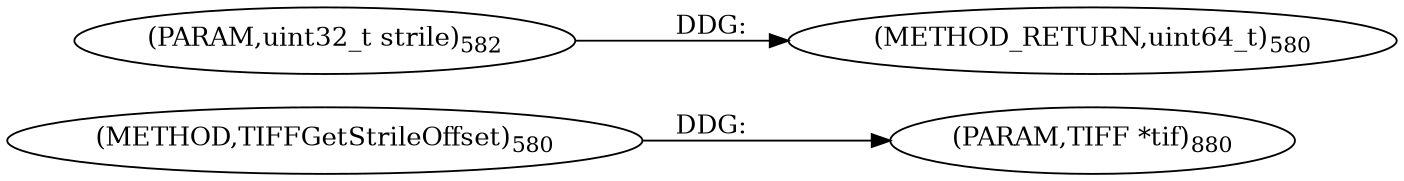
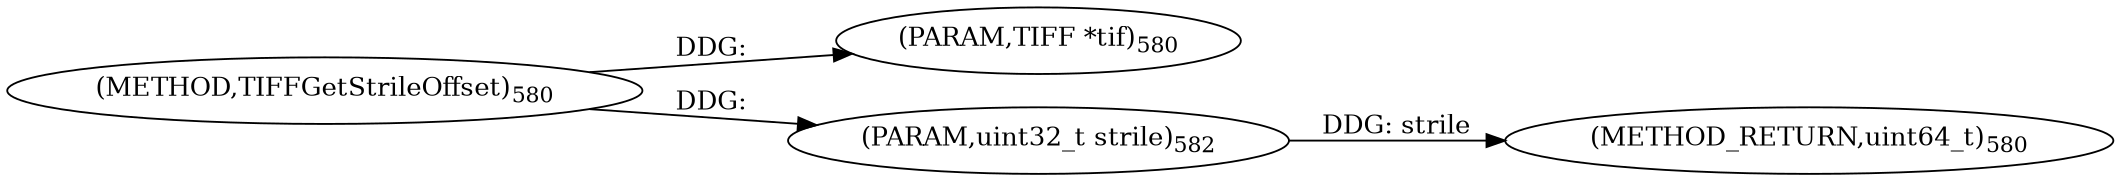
edge "(PARAM,uint32_t strile)" -> "(METHOD_RETURN,uint64_t)": label "DDG: " -> "DDG: strile"
edge "(METHOD,TIFFGetStrileOffset)" -> "(PARAM,uint32_t strile)": added, label "DDG:"
node "(PARAM,TIFF *tif)": text "880" -> "580"
